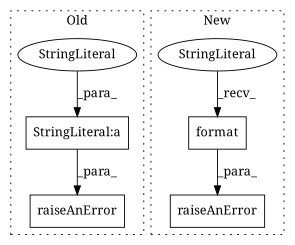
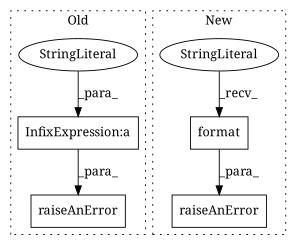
node "StringLiteral:a": label "StringLiteral:a" -> "InfixExpression:a"
